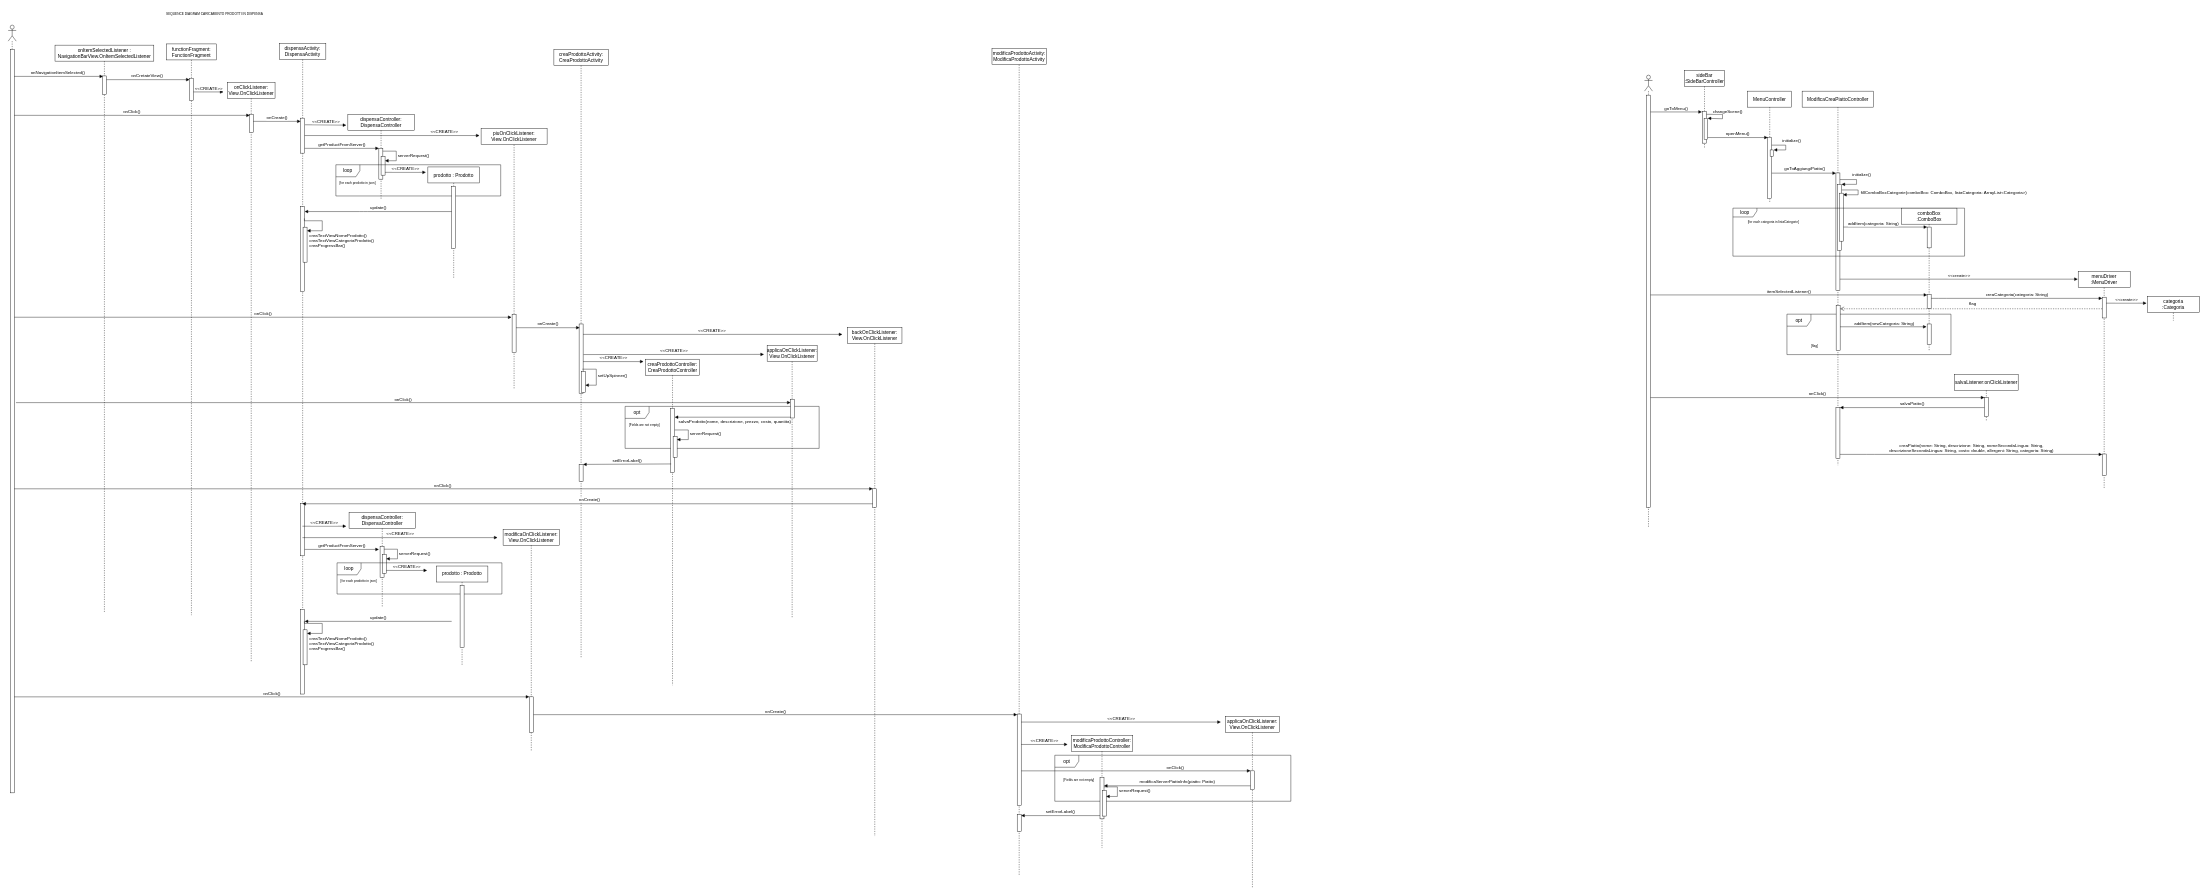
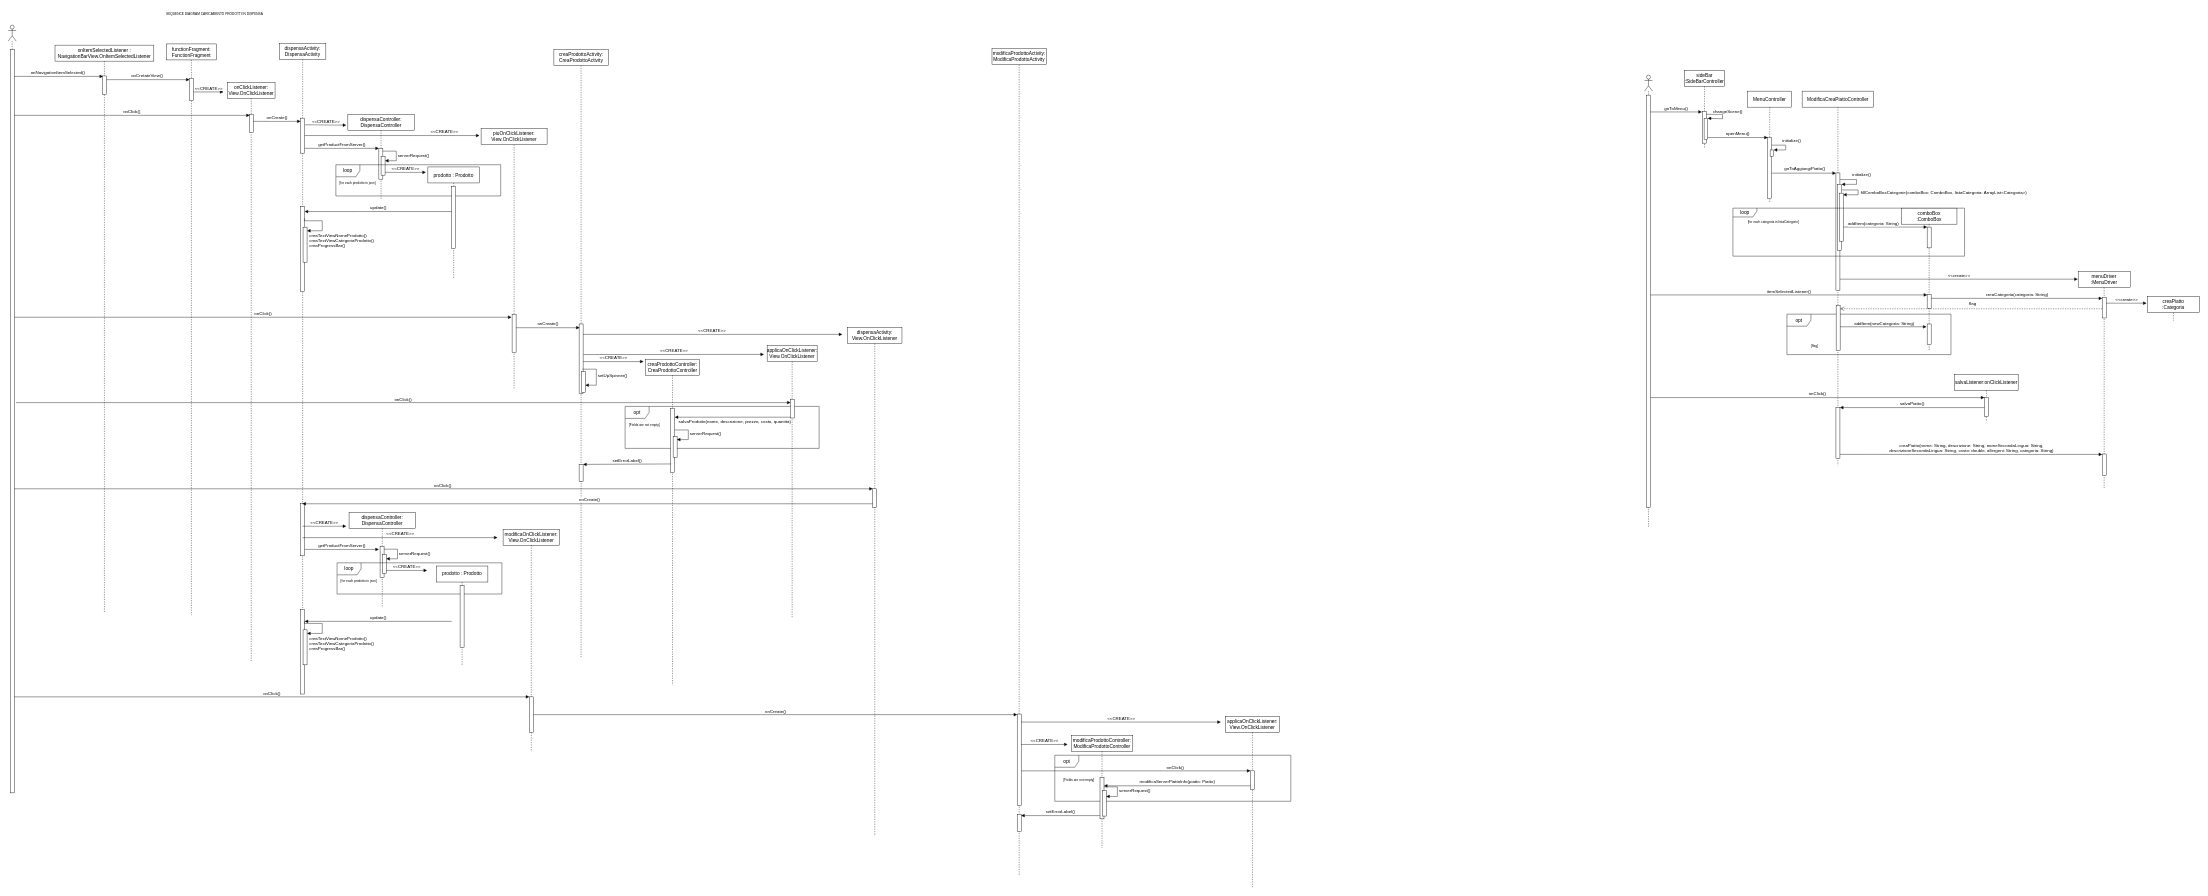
node "categoria :Categoria": label "categoria :Categoria" -> "creaPiatto :Categoria"
node "backOnClickListener: View.OnClickListener": label "backOnClickListener: View.OnClickListener" -> "dispensaActivity: View.OnClickListener"
